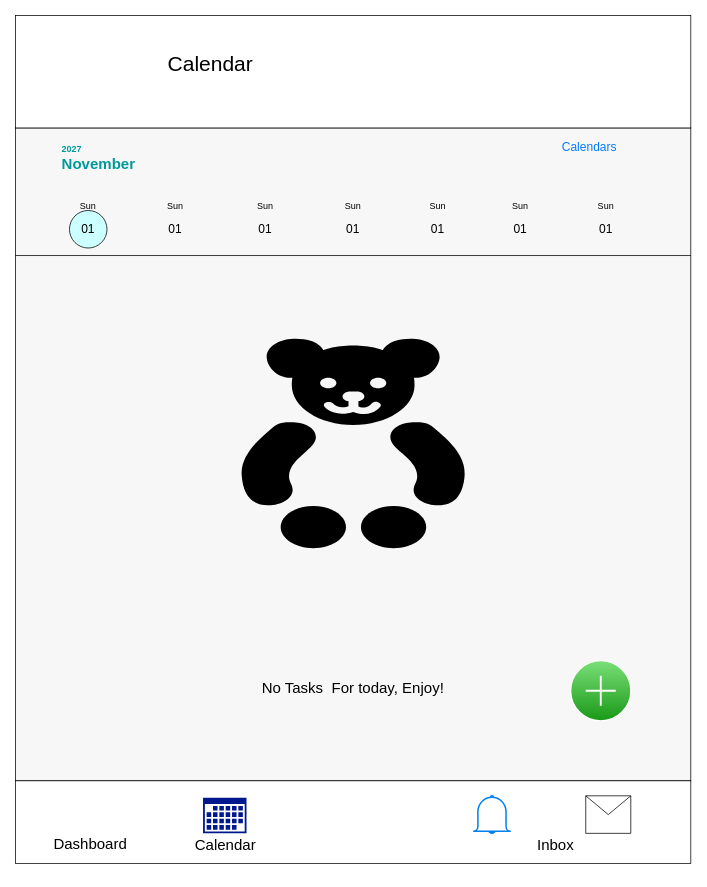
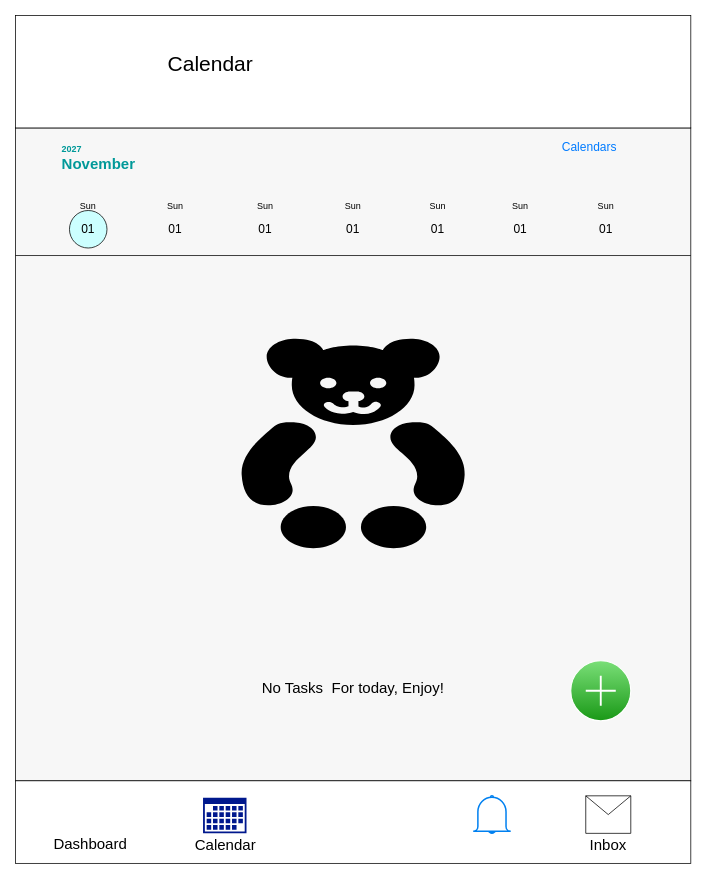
node "Inbox": moved (555, 844) -> (608, 844)
